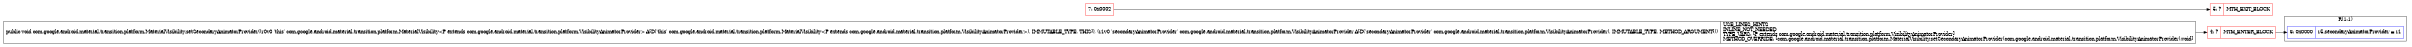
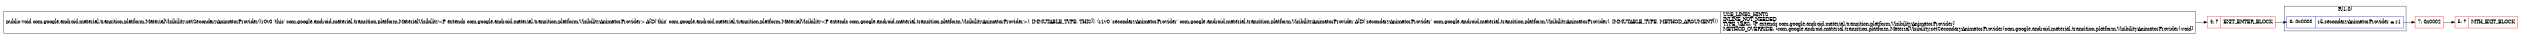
cluster "R(1:1)": label "R(1:1)" -> "R(1:0)"
edge "6: 0x0000" -> "7: 0x0002": added
node "4: ?": text "MTH_ENTER_BLOCK" -> "EXIT_ENTER_BLOCK"
